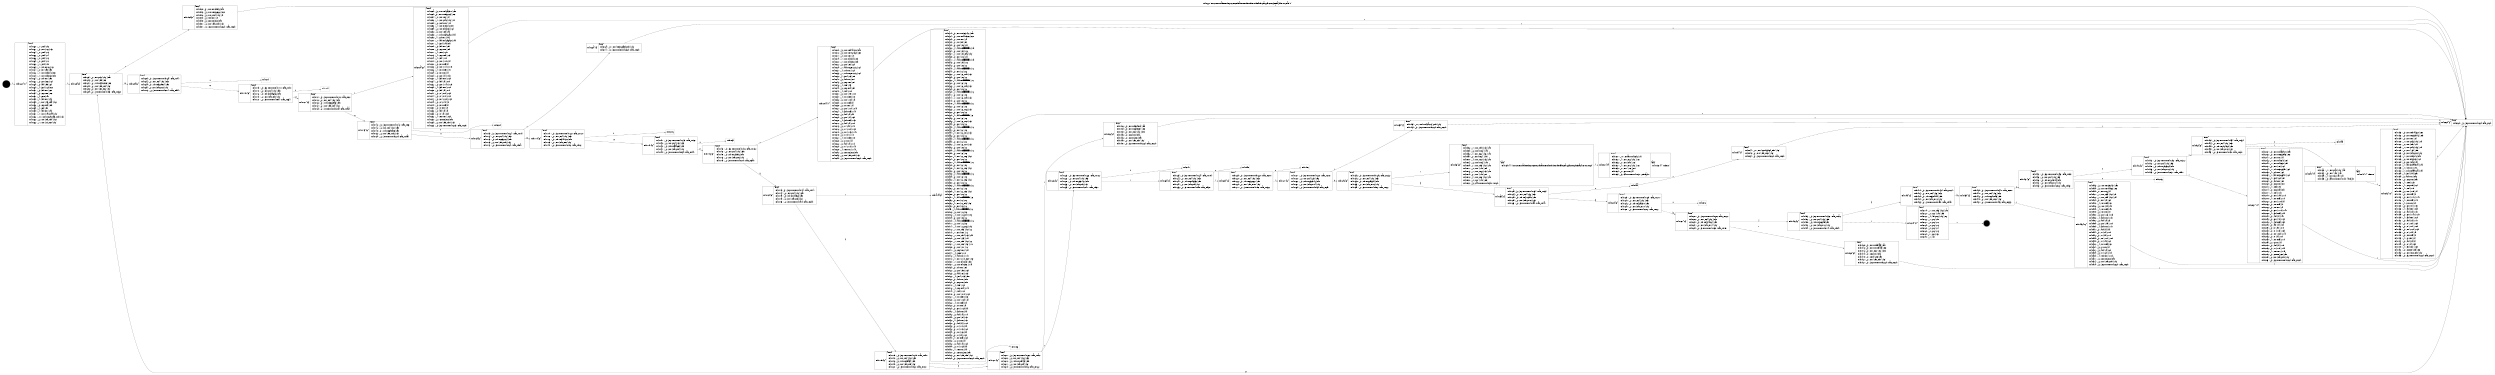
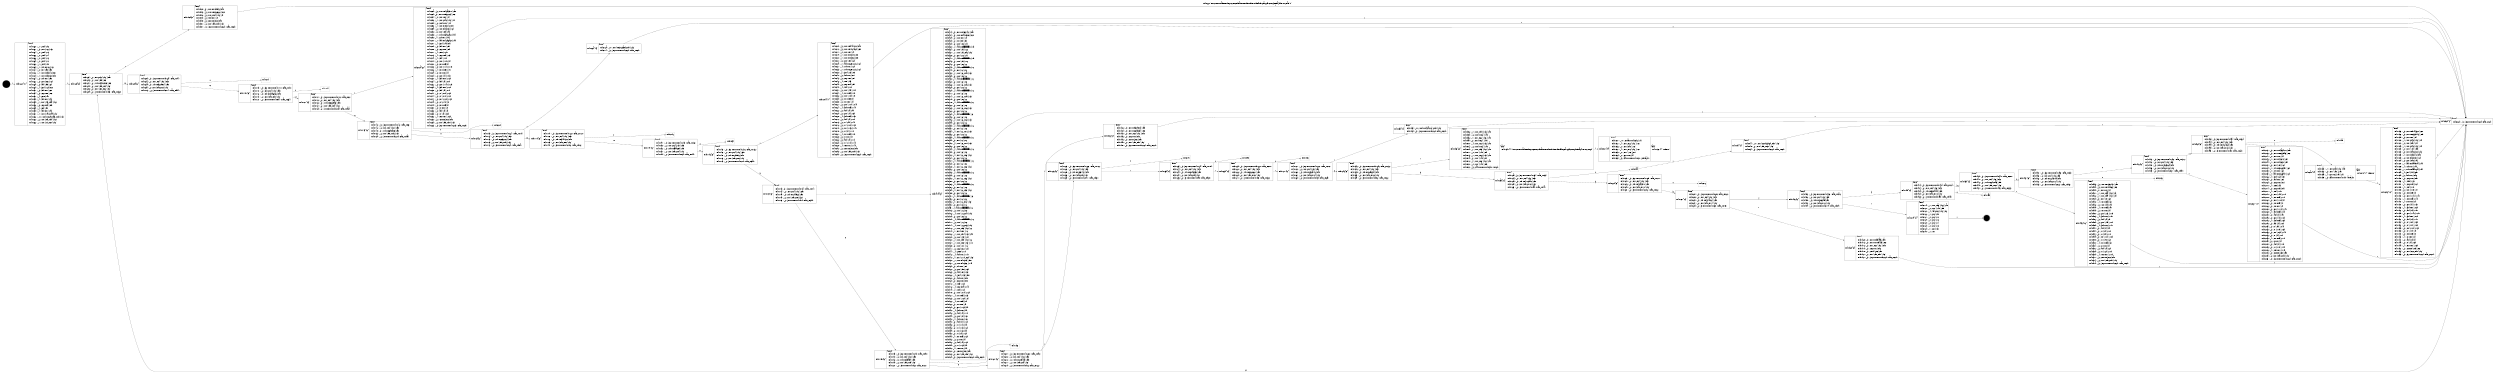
node "0x401fad": added
